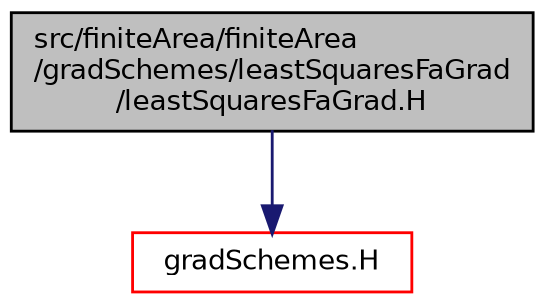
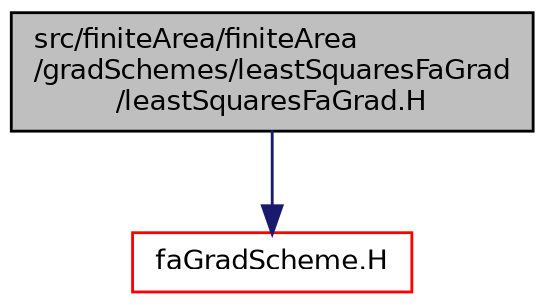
node "gradSchemes.H": label "gradSchemes.H" -> "faGradScheme.H"
